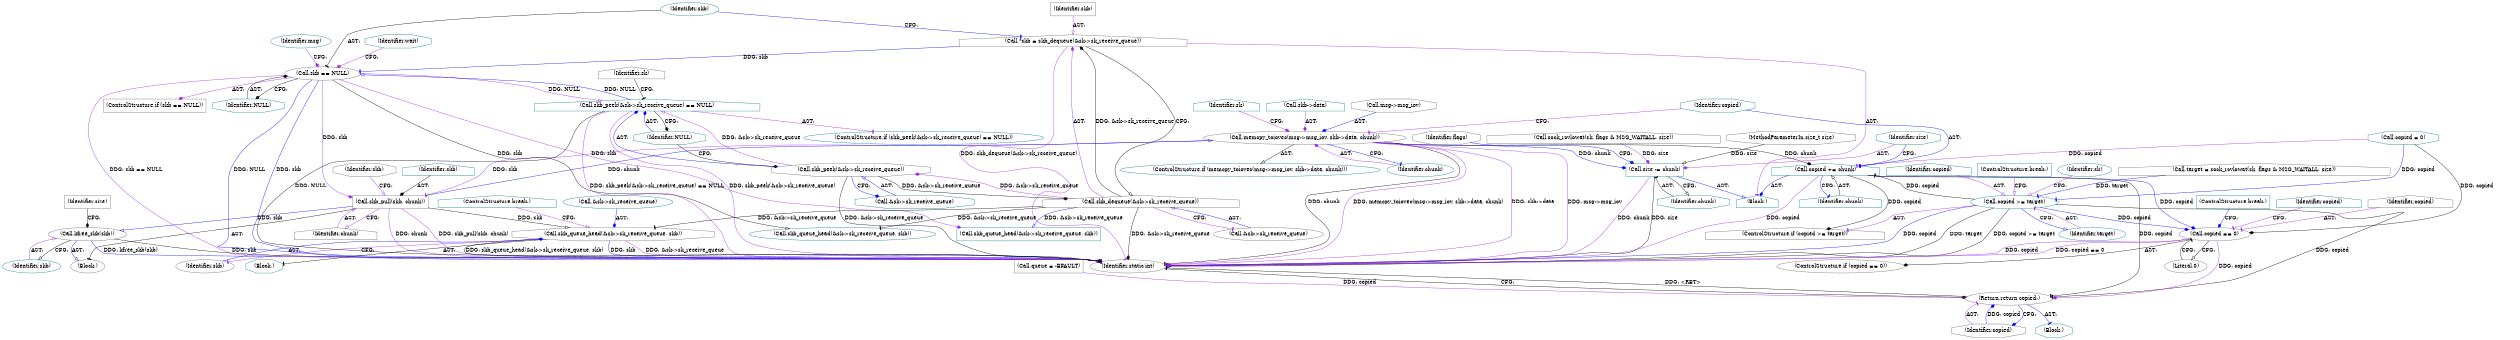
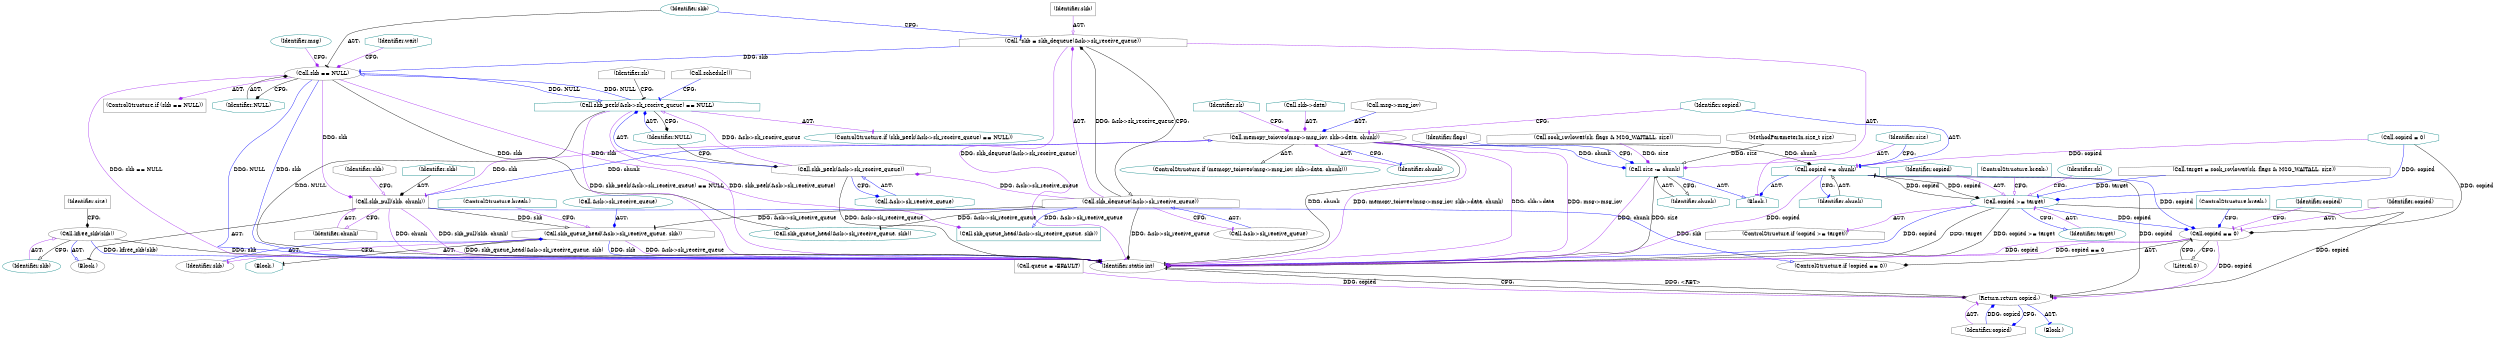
node "(Call,schedule())": added
edge "(Call,skb == NULL)" -> "(Call,skb_peek(&sk->sk_receive_queue) == NULL)": color purple -> blue
edge "(Call,copied = 0)" -> "(Call,copied >= target)": arrowhead tee -> diamond
edge "(Call,skb_peek(&sk->sk_receive_queue))" -> "(Call,skb_dequeue(&sk->sk_receive_queue))": removed, label "DDG: &sk->sk_receive_queue"
edge "(Call,copied += chunk)" -> "(ControlStructure,if (copied >= target))": now "(Call,copied += chunk)" -> "(Call,copied >= target)"
edge "(Call,skb_pull(skb, chunk))" -> "(Call,kfree_skb(skb))": now "(Call,skb_pull(skb, chunk))" -> "(ControlStructure,if (copied == 0))"
